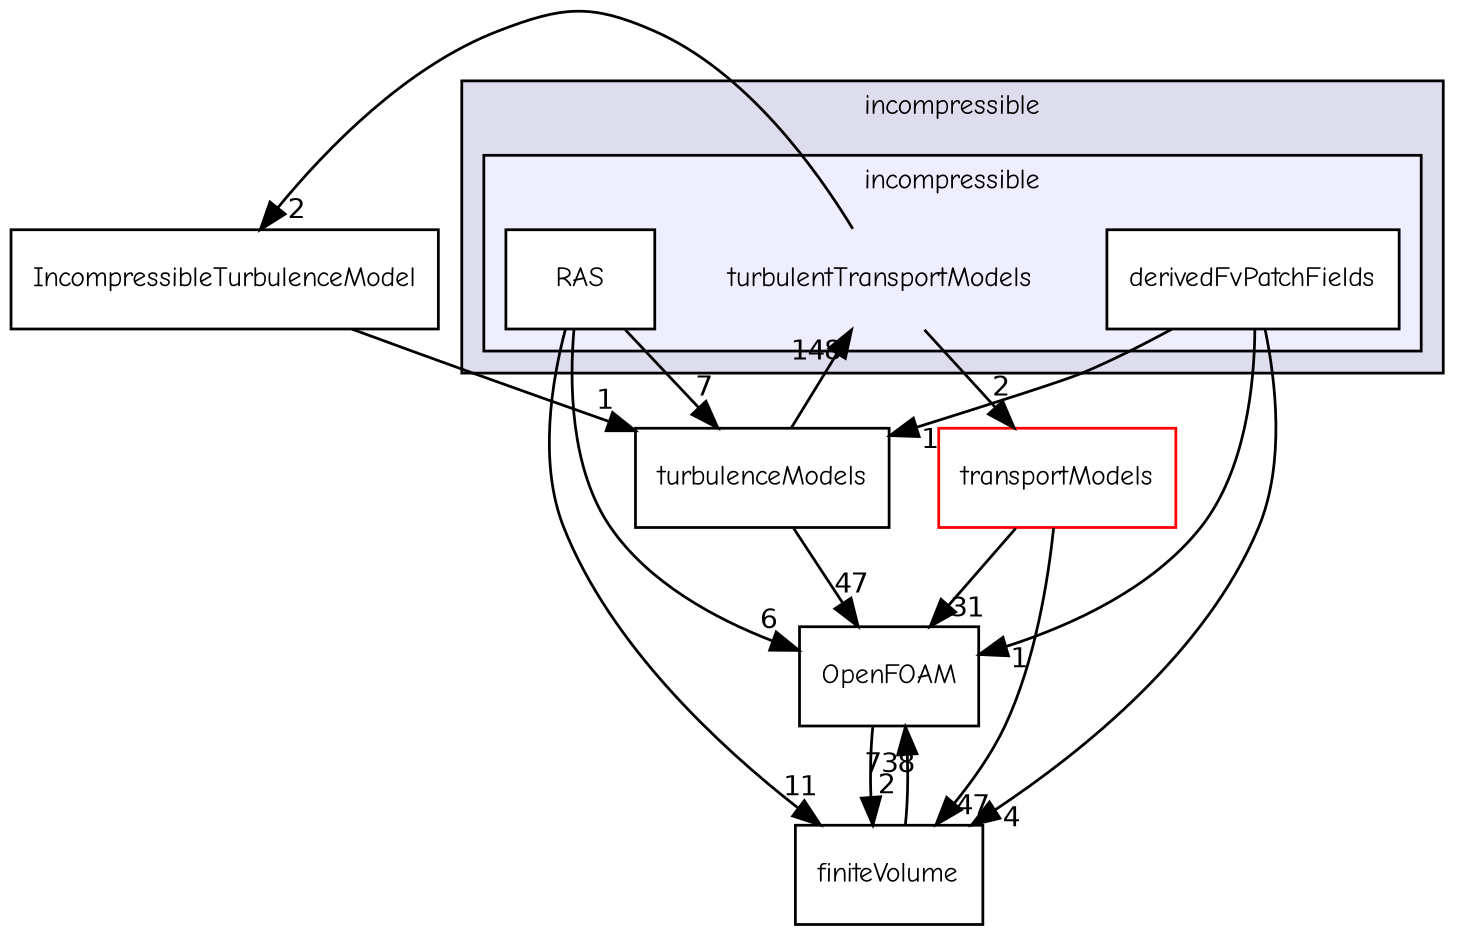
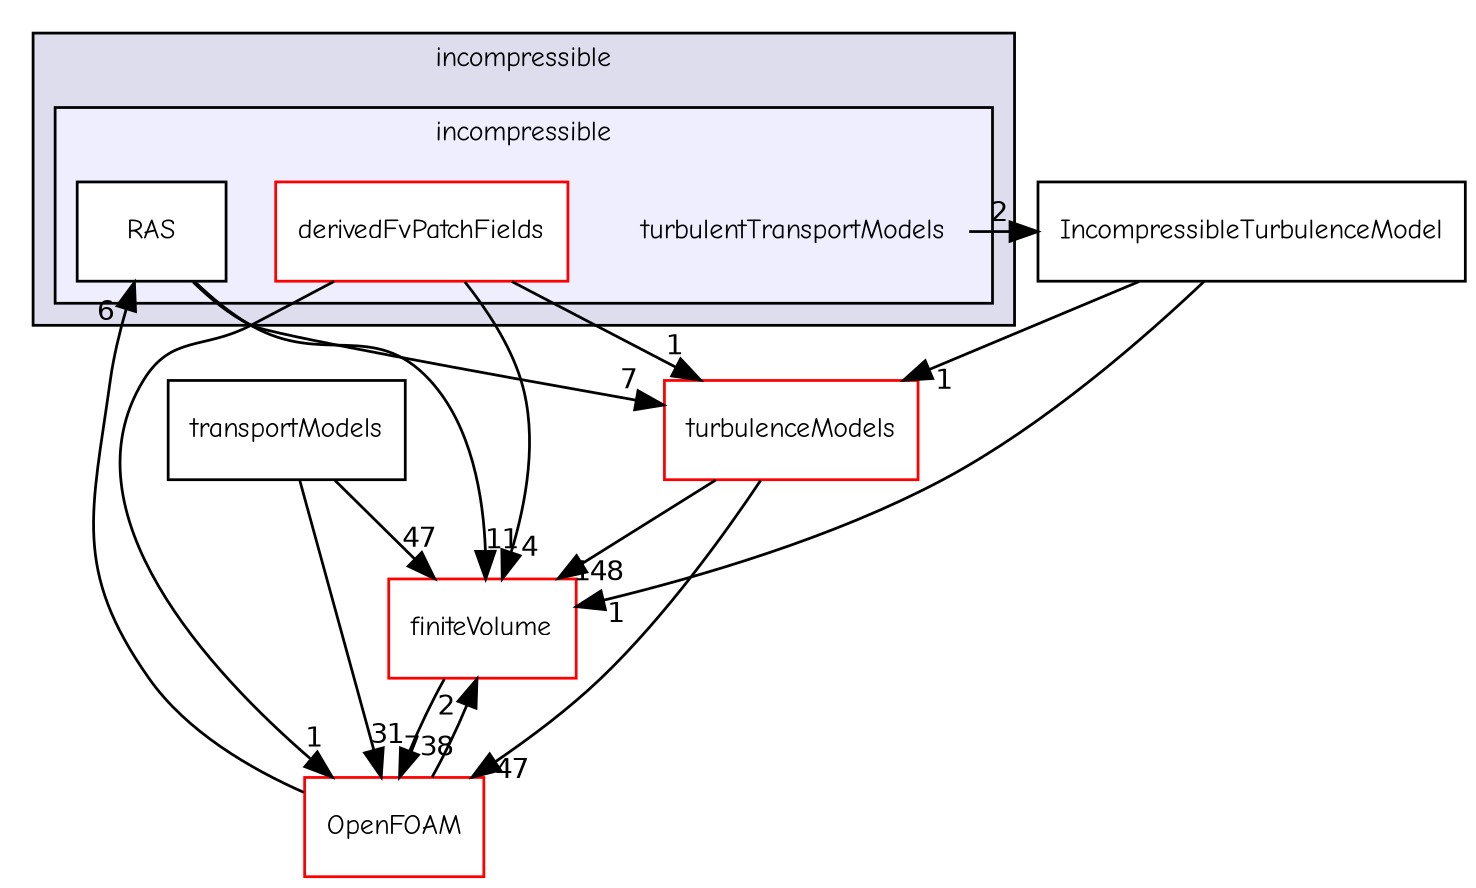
node "derivedFvPatchFields": color black -> red
edge "turbulentTransportModels" -> "transportModels": removed
edge "turbulenceModels" -> "turbulentTransportModels": now "turbulenceModels" -> "finiteVolume"
node "turbulenceModels": color black -> red
node "transportModels": color red -> black
edge "IncompressibleTurbulenceModel" -> "finiteVolume": added
edge "RAS" -> "OpenFOAM": reversed
node "OpenFOAM": color black -> red
node "finiteVolume": color black -> red
